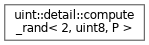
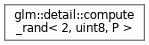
node "uint::detail::compute _rand< 2, uint8, P >": label "uint::detail::compute _rand< 2, uint8, P >" -> "glm::detail::compute _rand< 2, uint8, P >"
